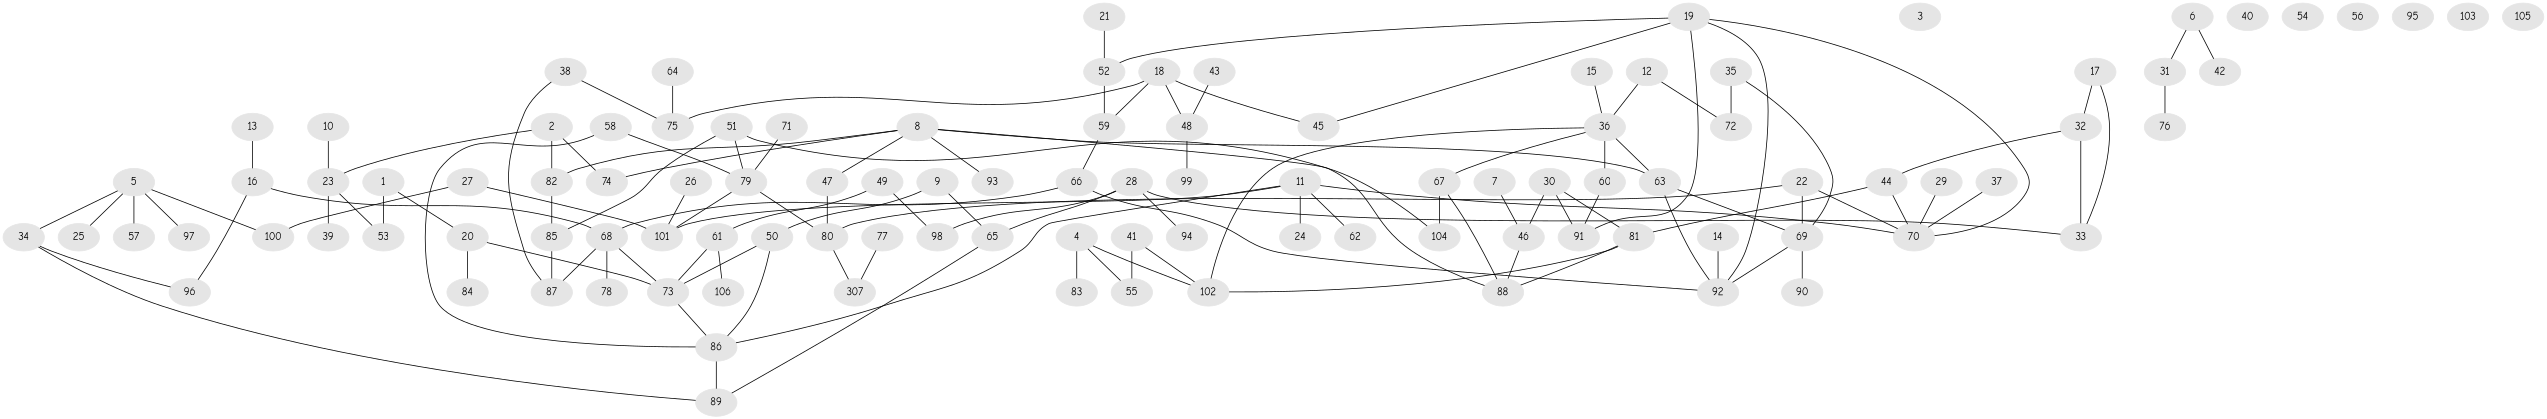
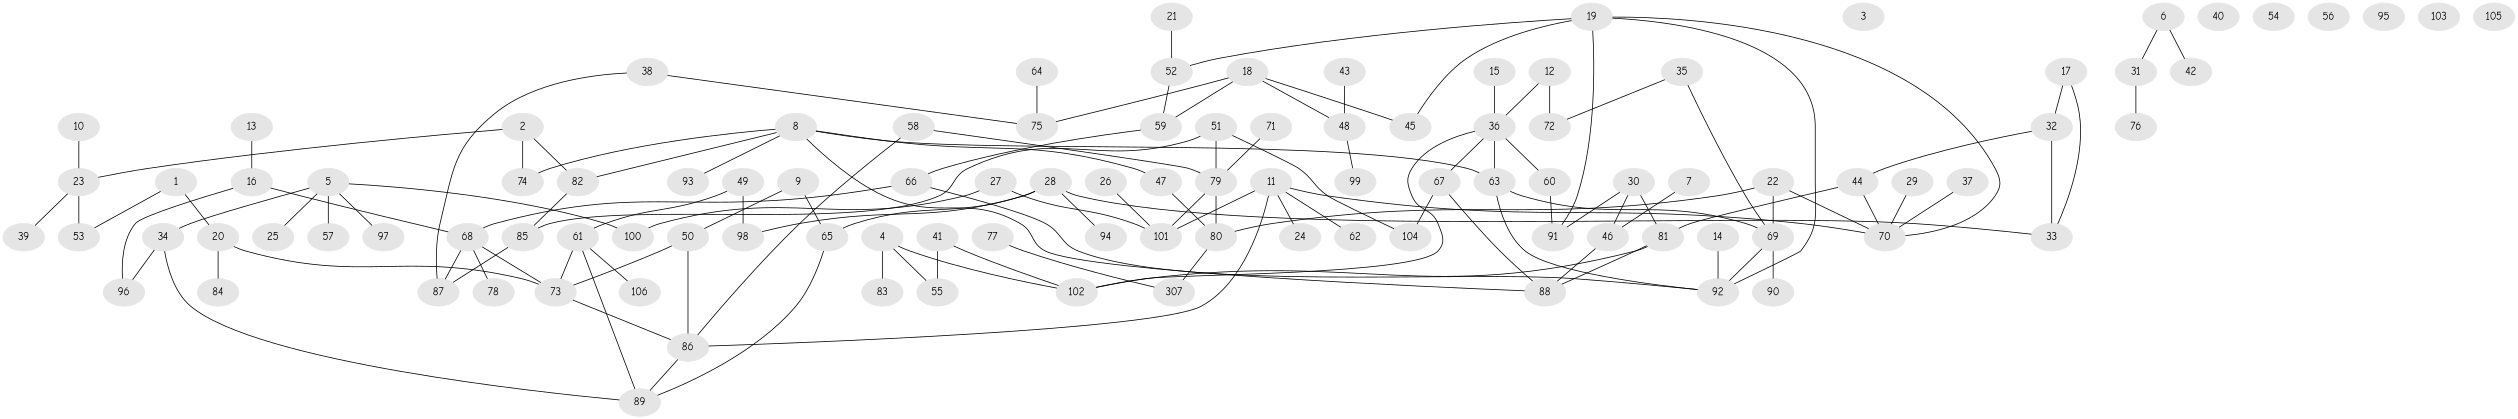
edge "61" -- "89": added
